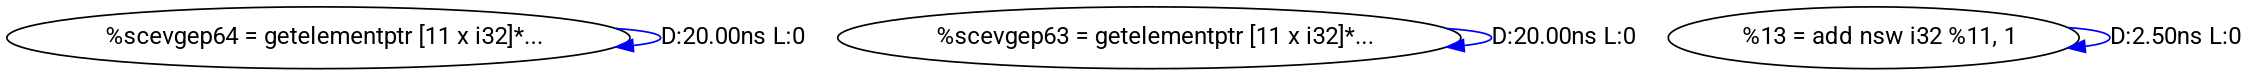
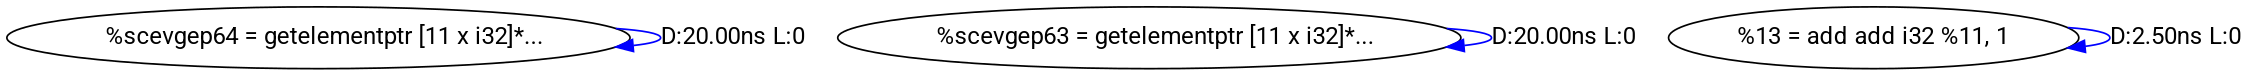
node "%13 = add nsw i32 %11, 1": label "%13 = add nsw i32 %11, 1" -> "%13 = add add i32 %11, 1"
